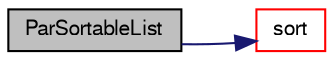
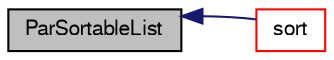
edge "ParSortableList" -> "sort": reversed
